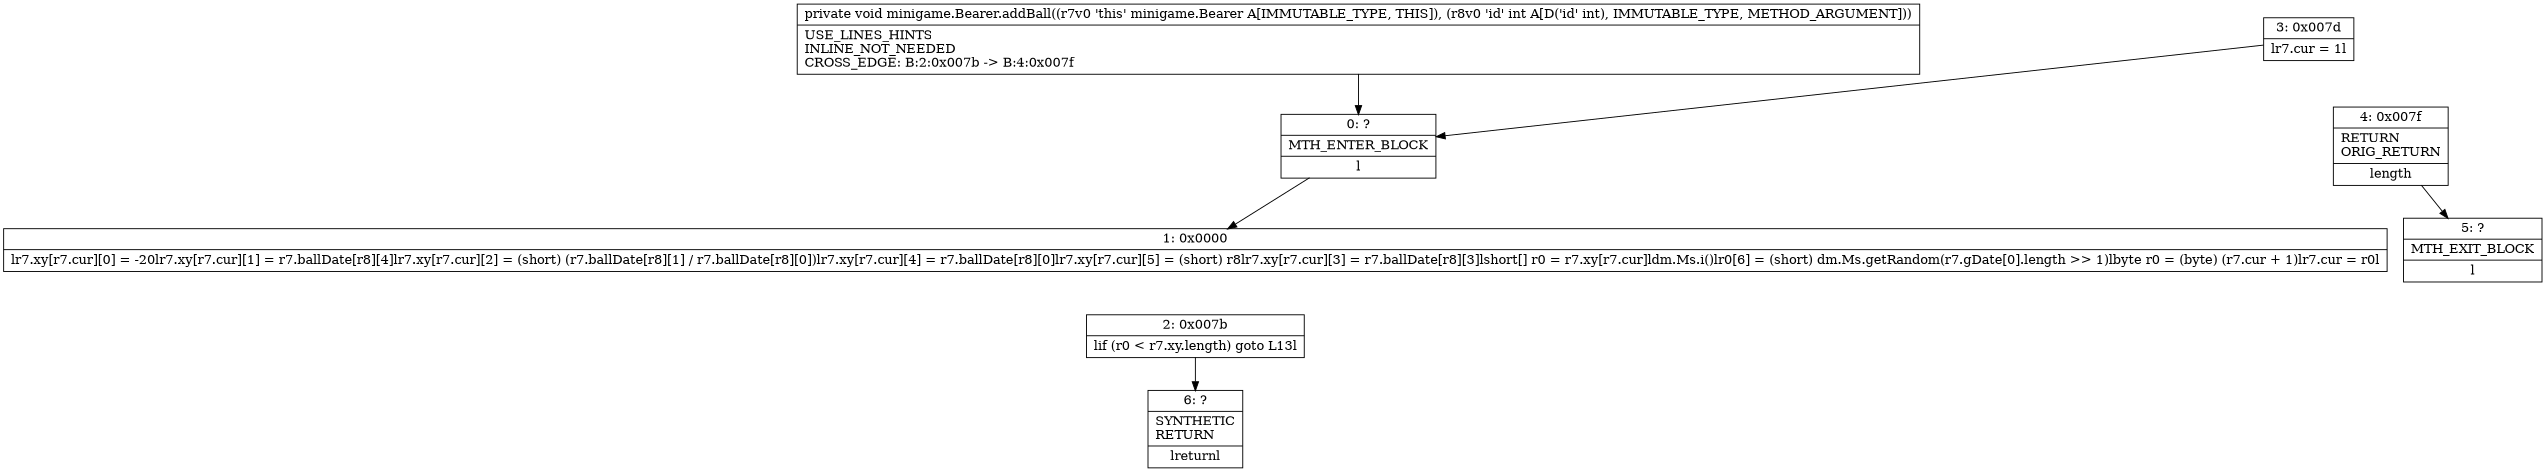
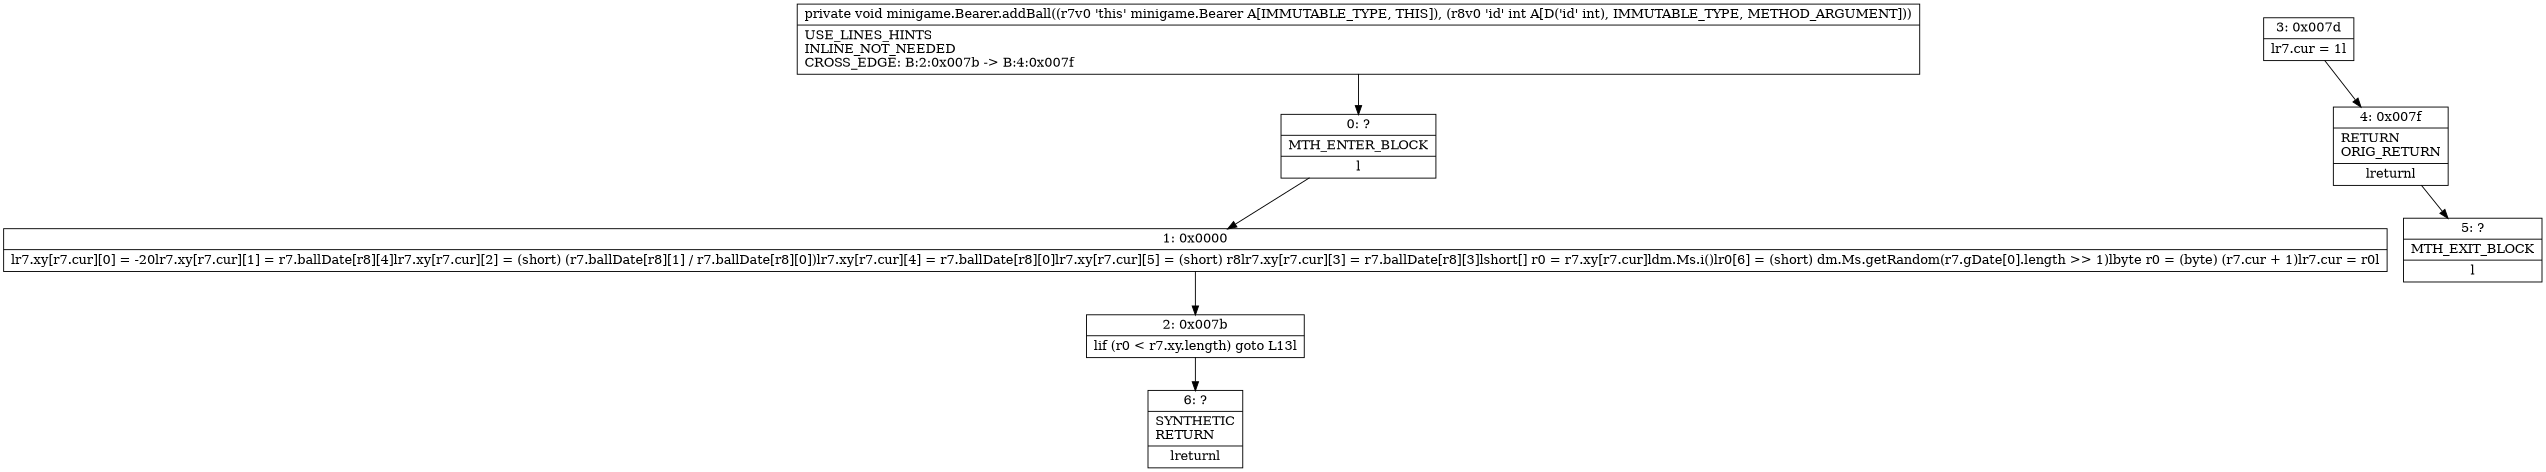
edge "3: 0x007d" -> "0: ?": now "3: 0x007d" -> "4: 0x007f"
node "4: 0x007f": text "length" -> "lreturnl"
edge "1: 0x0000" -> "2: 0x007b": added
